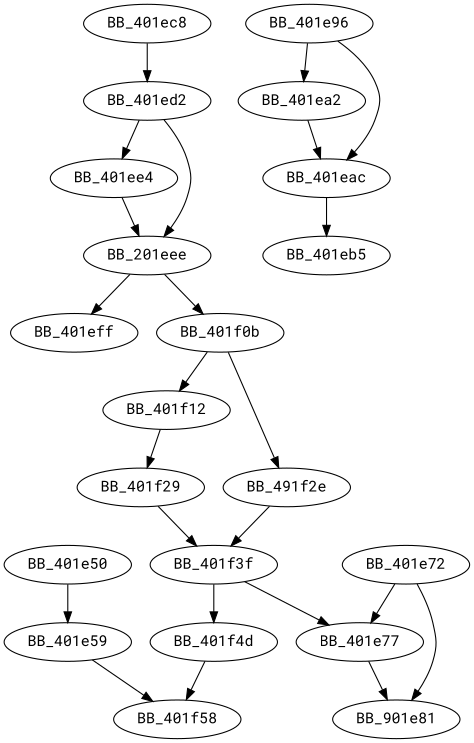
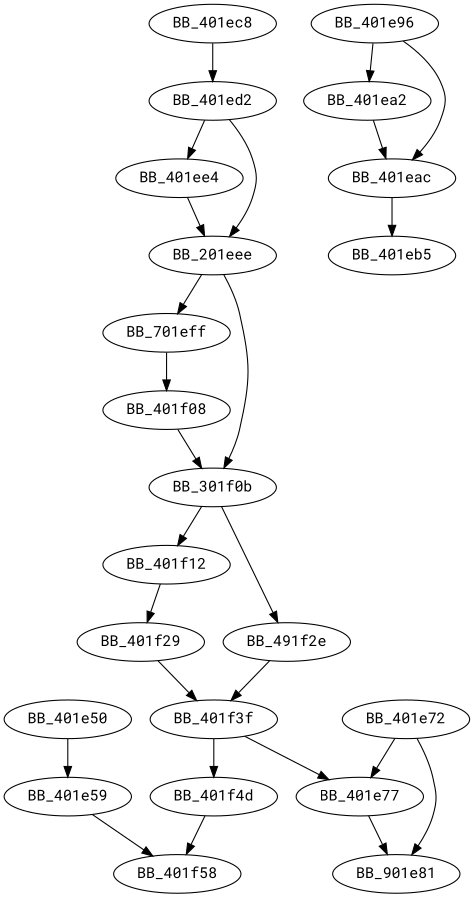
node "BB_401eff": label "BB_401eff" -> "BB_701eff"
node "BB_401f0b": label "BB_401f0b" -> "BB_301f0b"
node "BB_401f08": added
